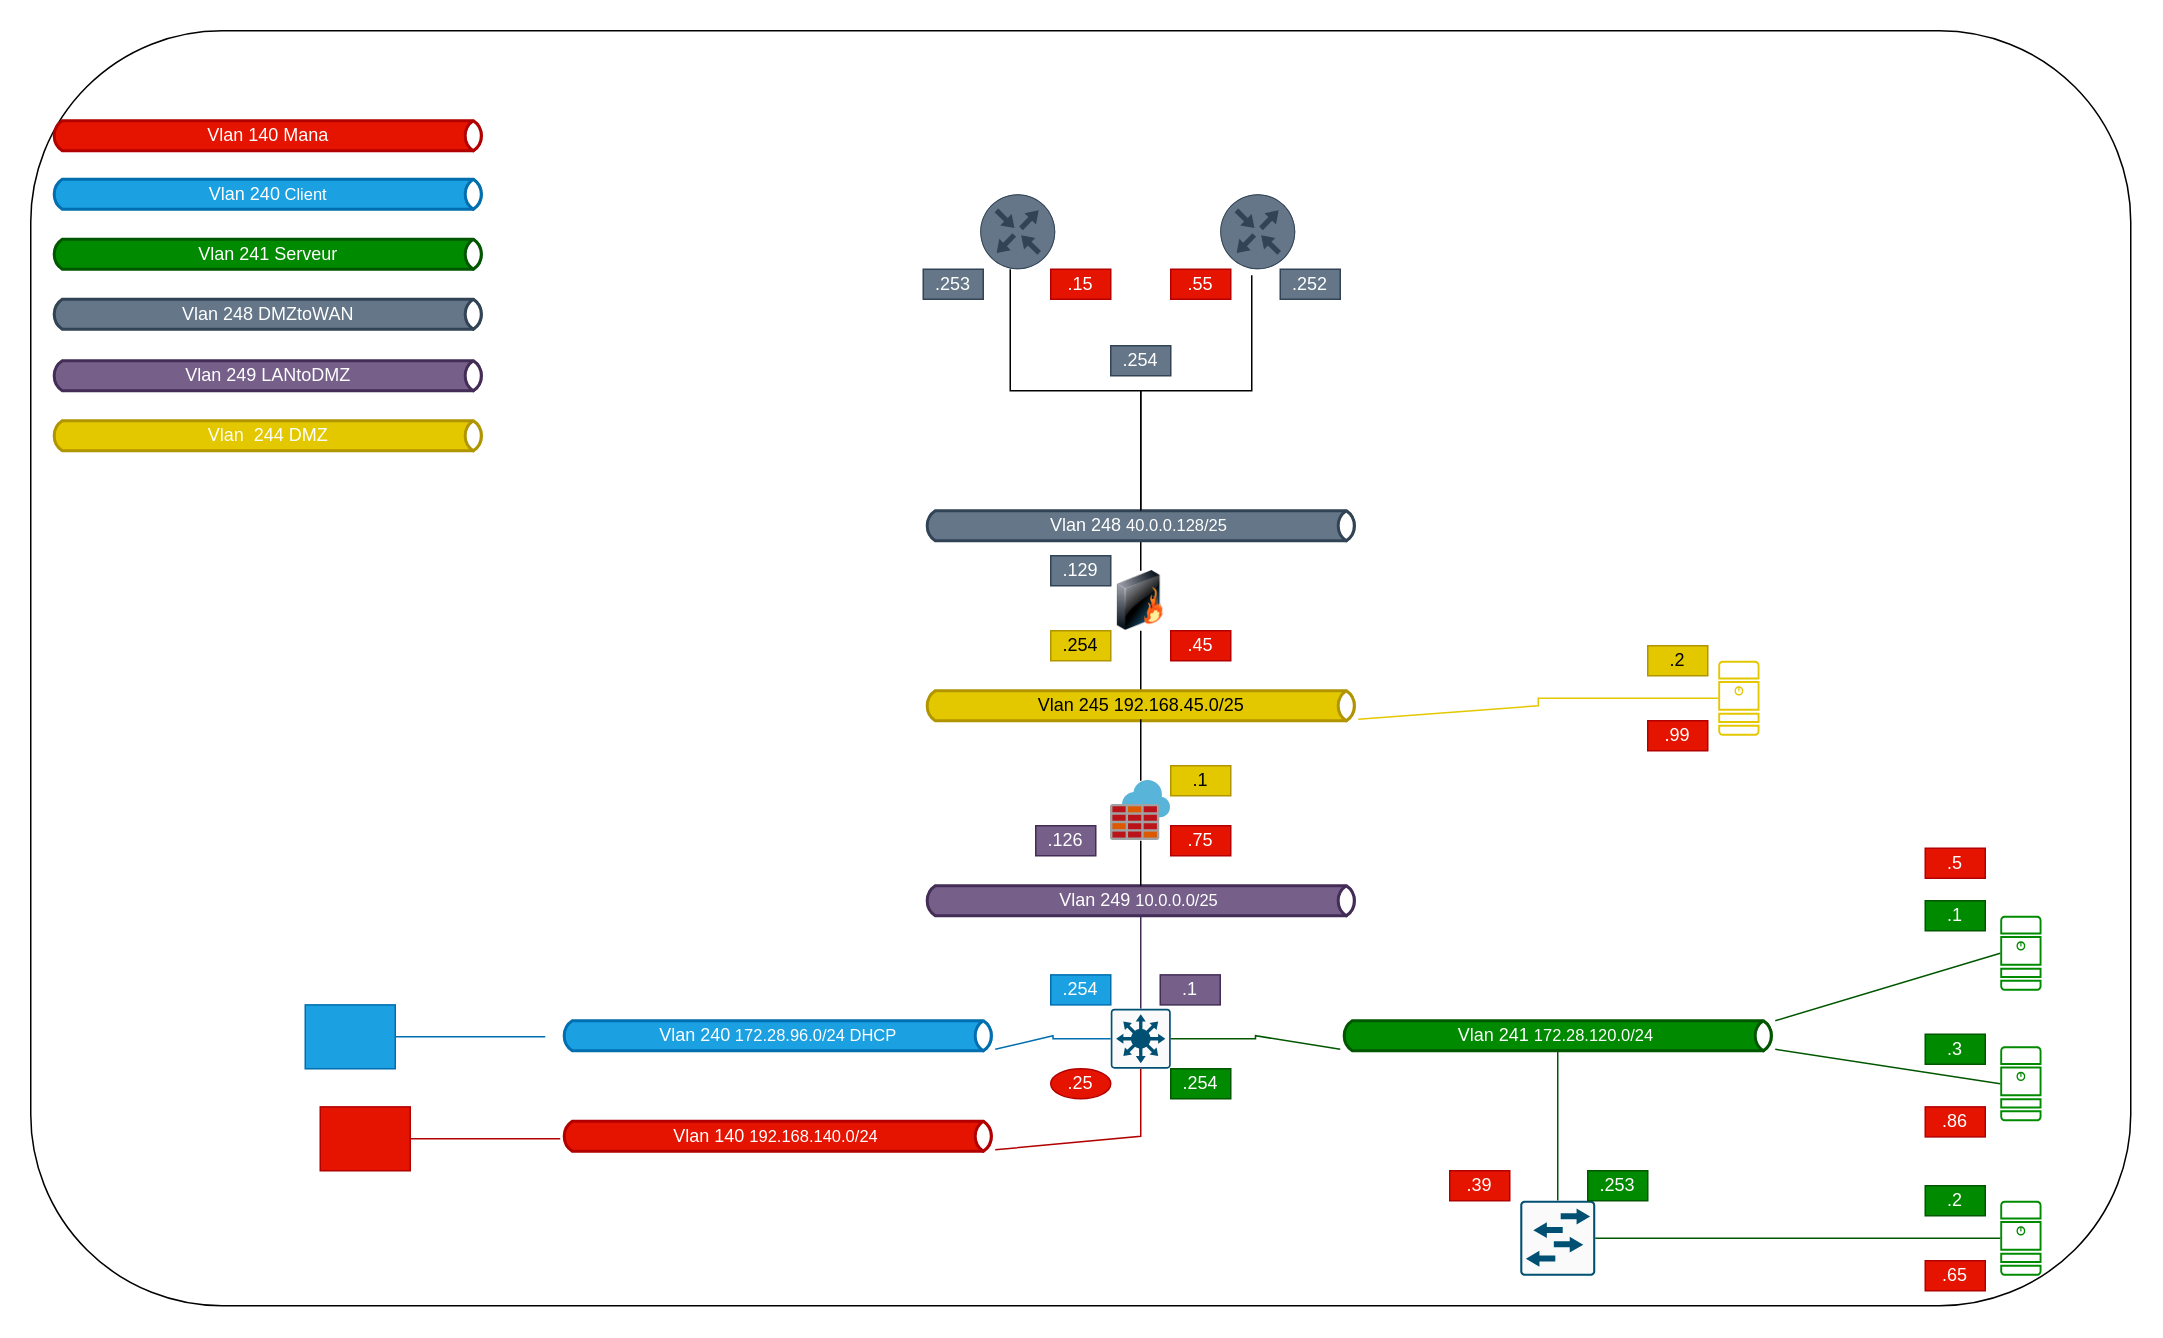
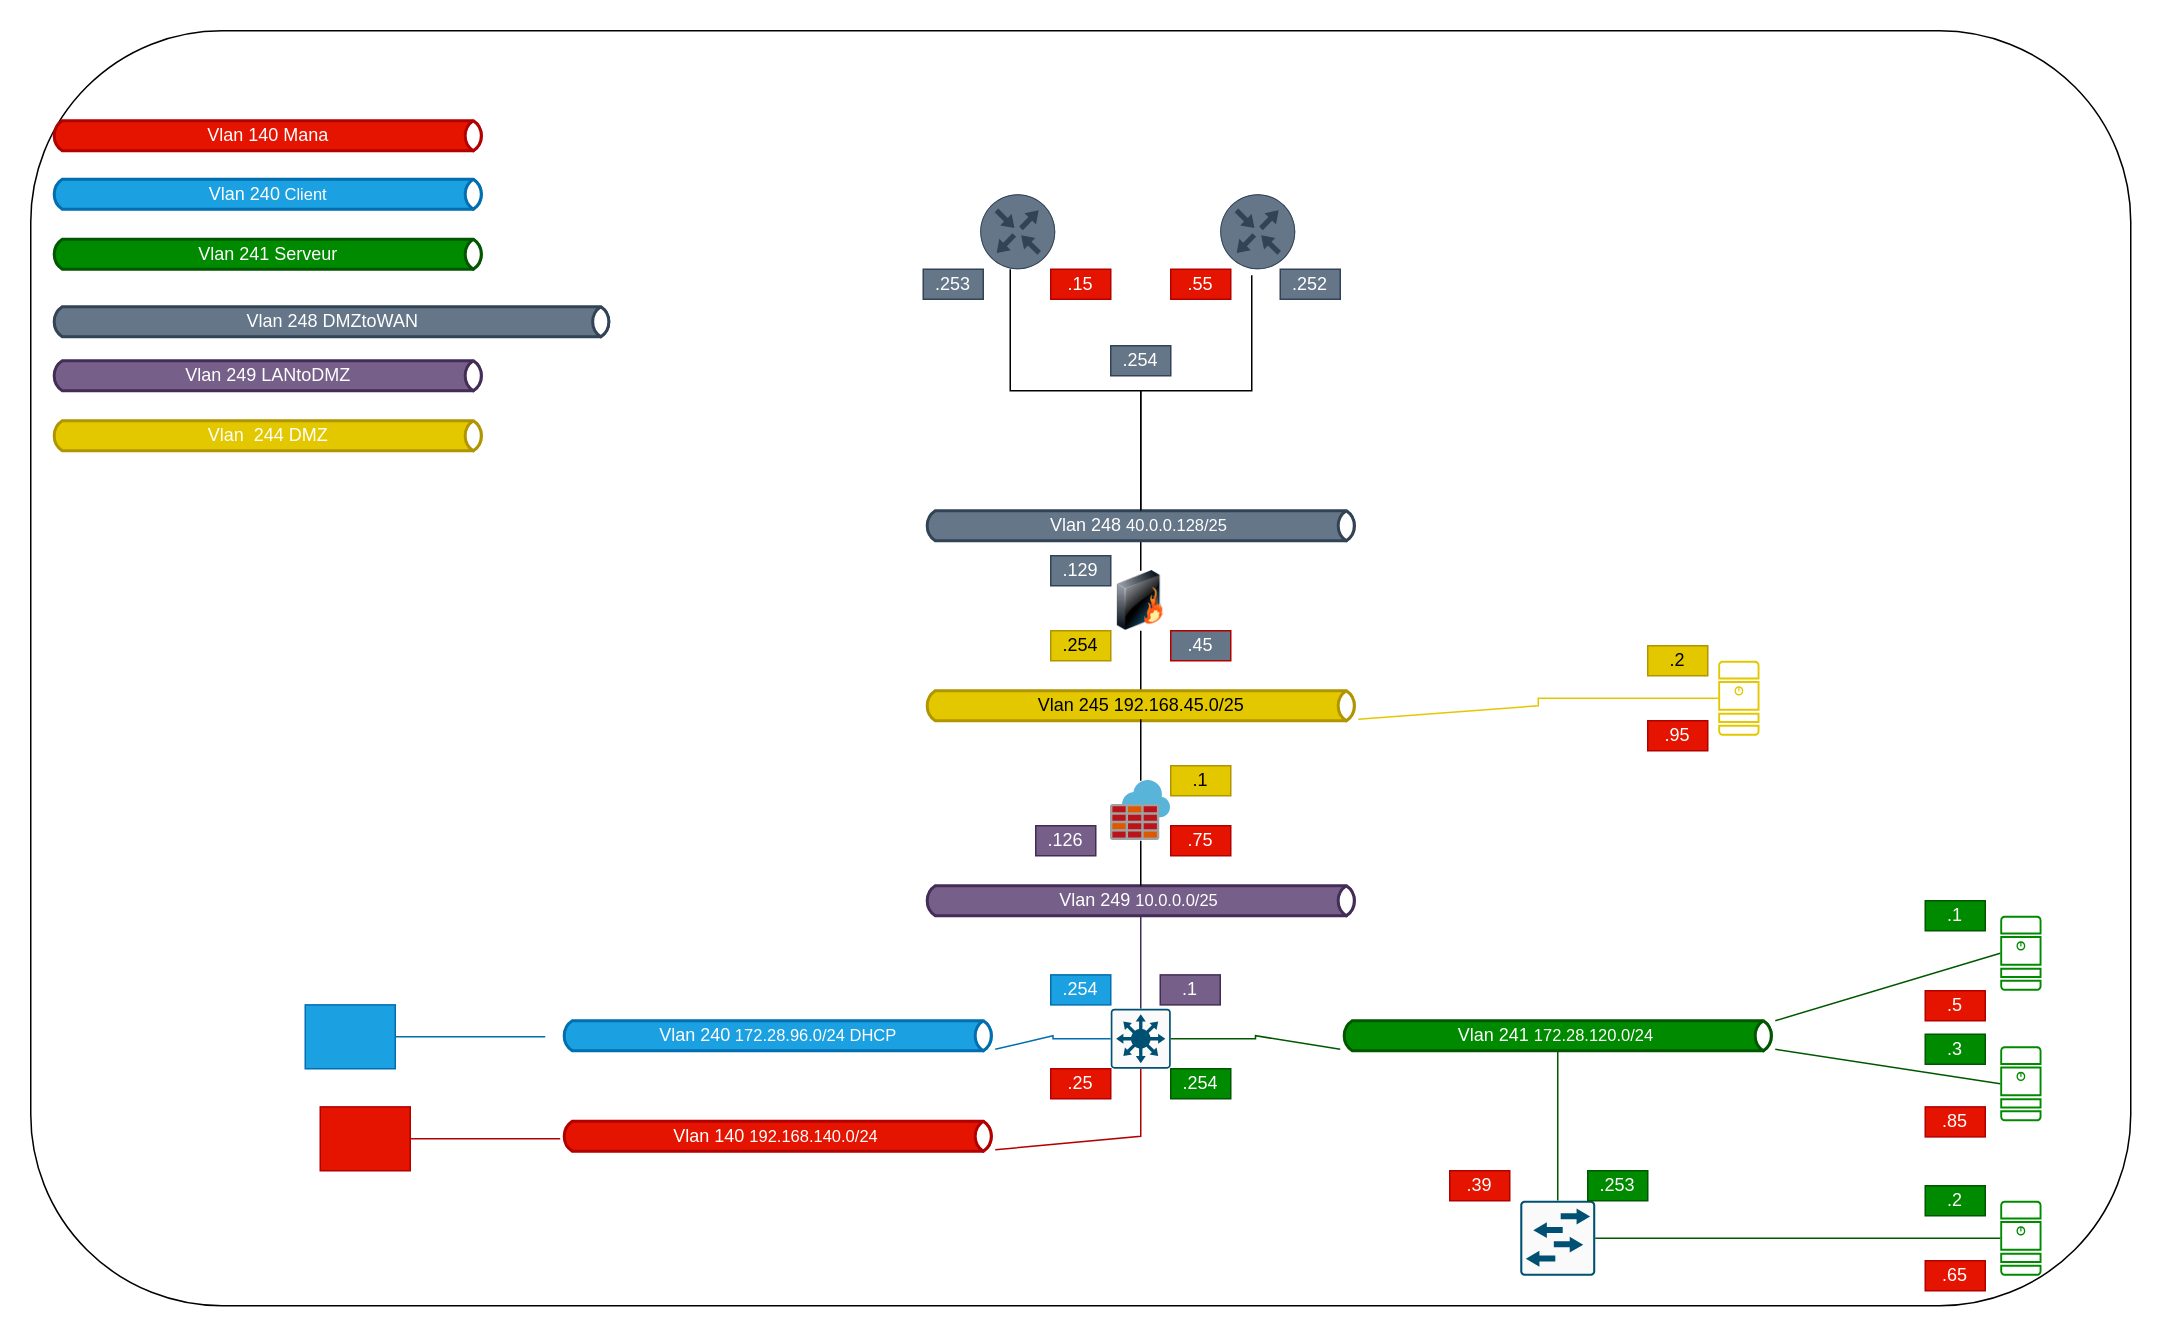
node "Vlan 248 DMZtoWAN": size 435x30 -> 563x45
node ".45": fillcolor #e51400 -> #647687
node ".99": label ".99" -> ".95"
node ".5": moved (1955, 863) -> (1955, 1006)
node ".25": shape ellipse -> rectangle
node ".86": label ".86" -> ".85"
